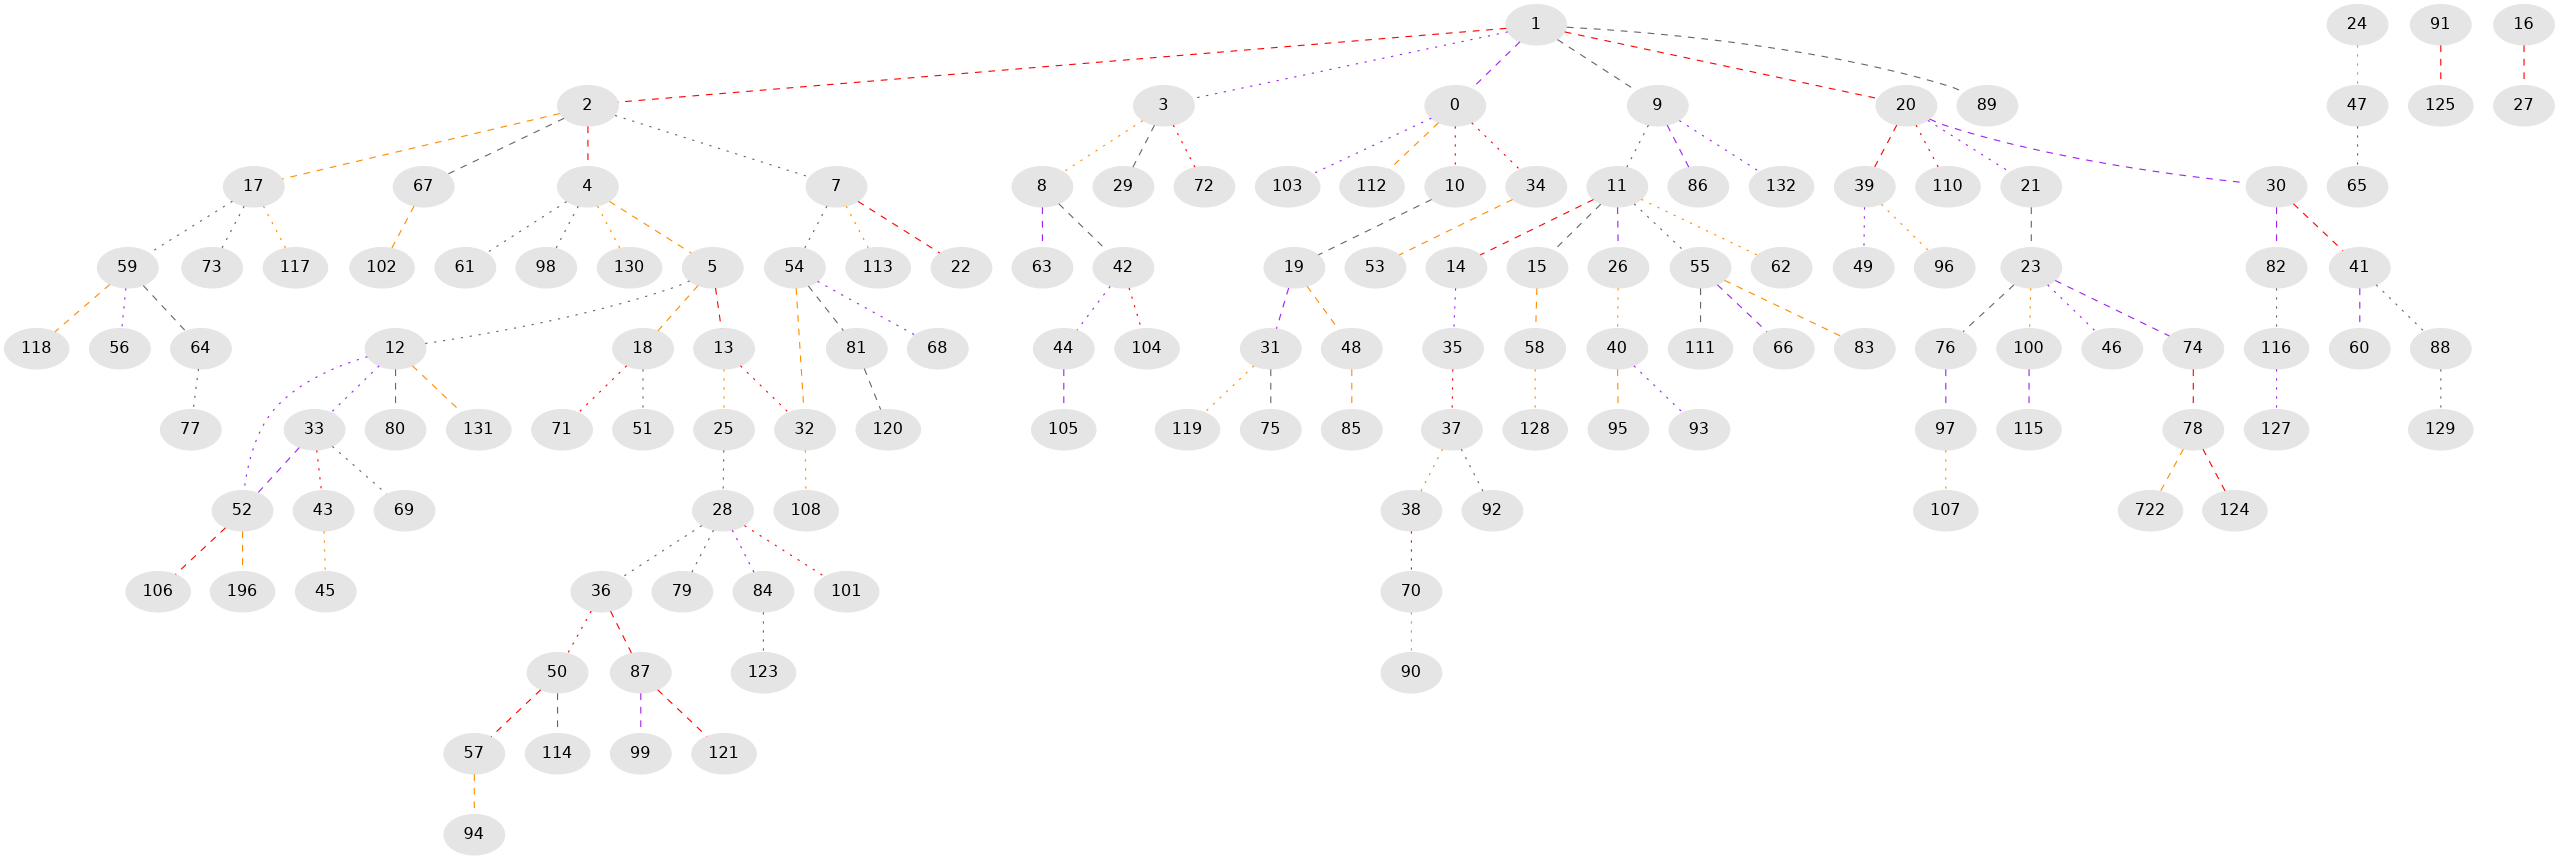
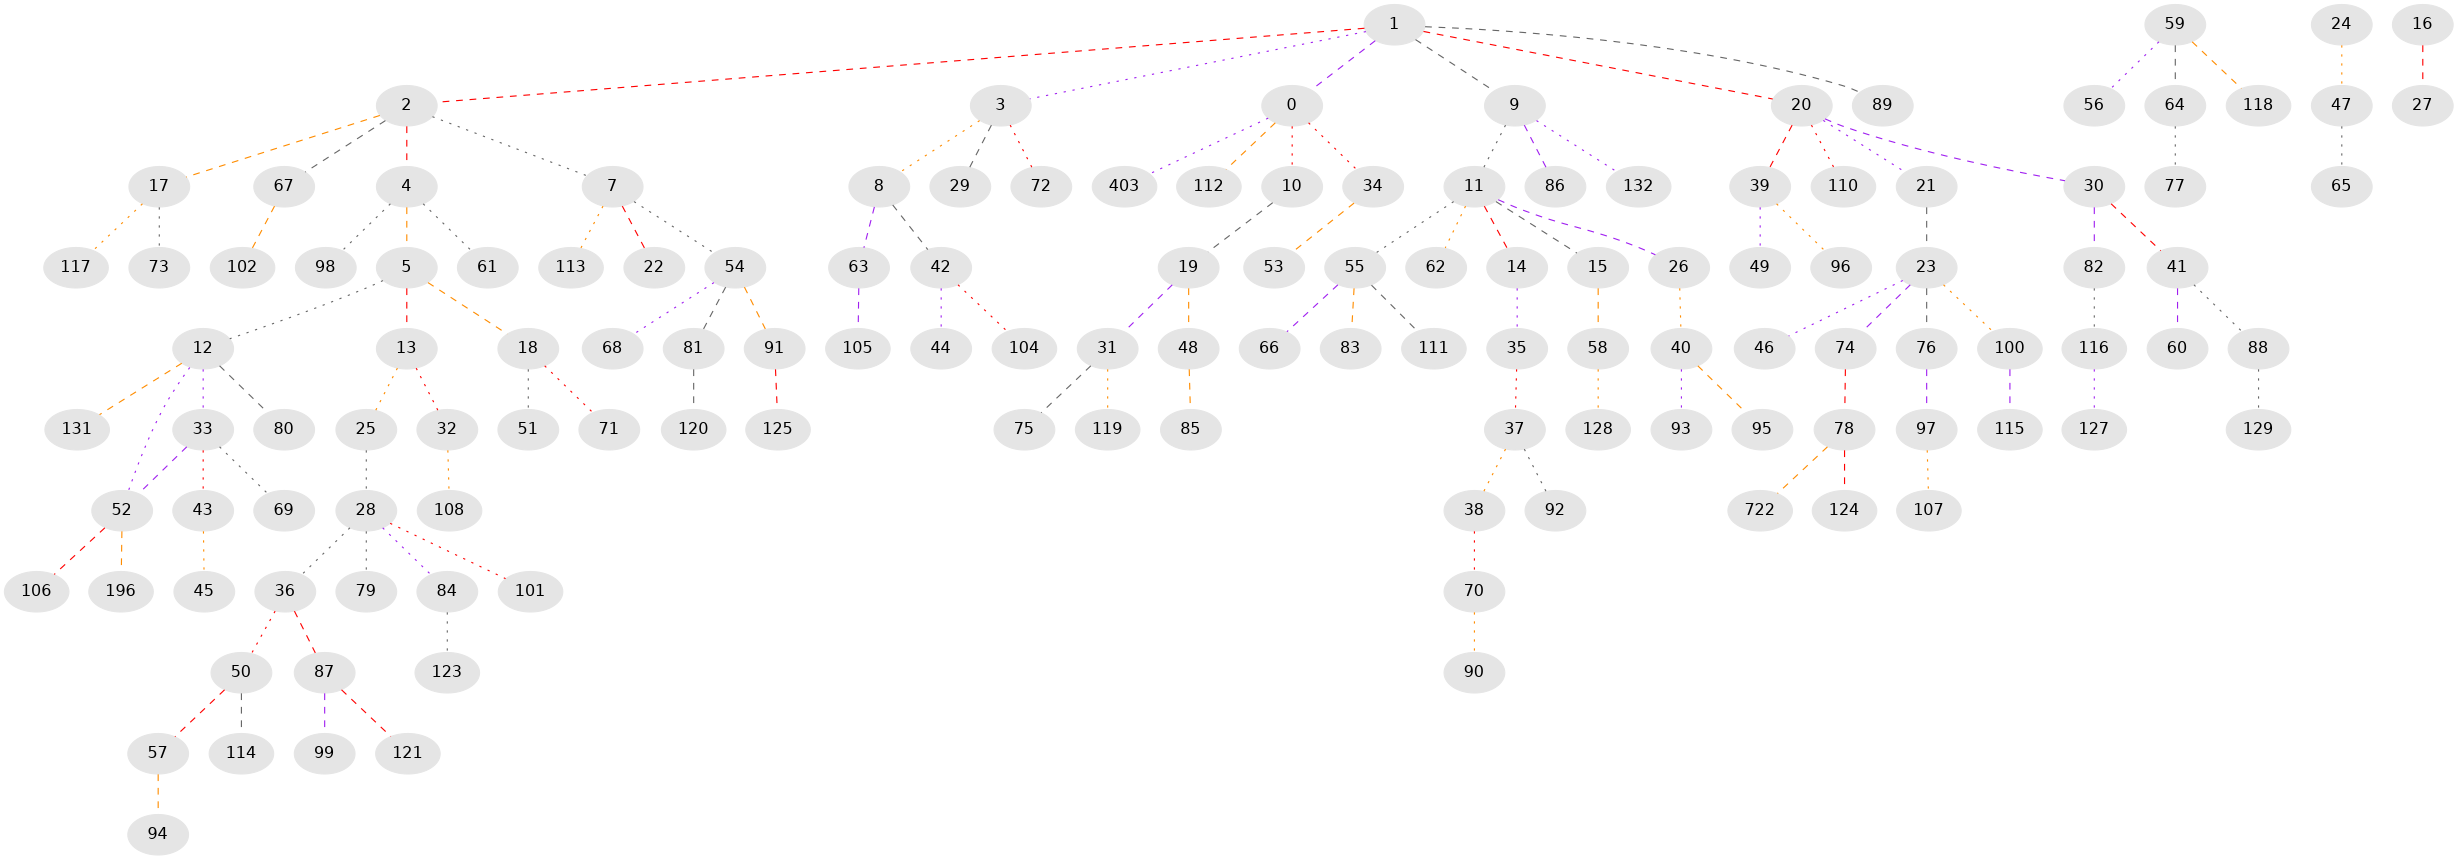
node "103": label "103" -> "403"
edge "17" -- "59": removed
node "130": removed
edge "54" -- "32": now "54" -- "91"
edge "44" -- "105": now "63" -- "105"
